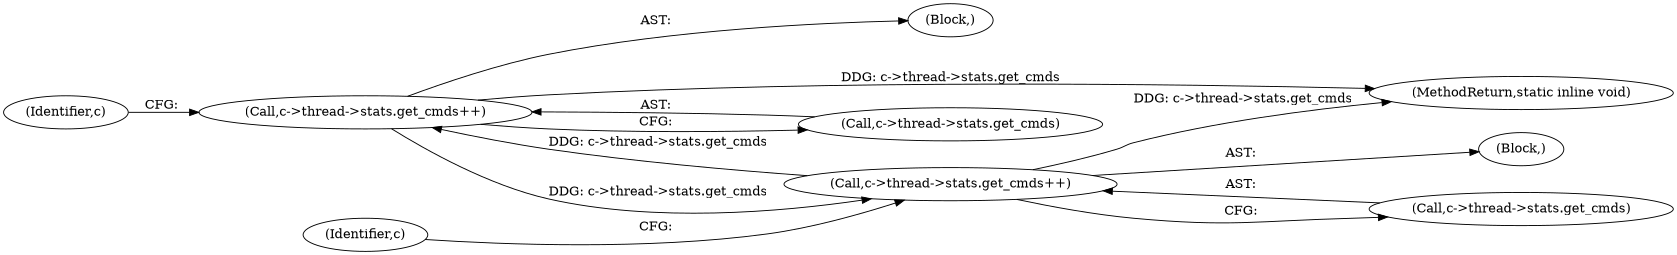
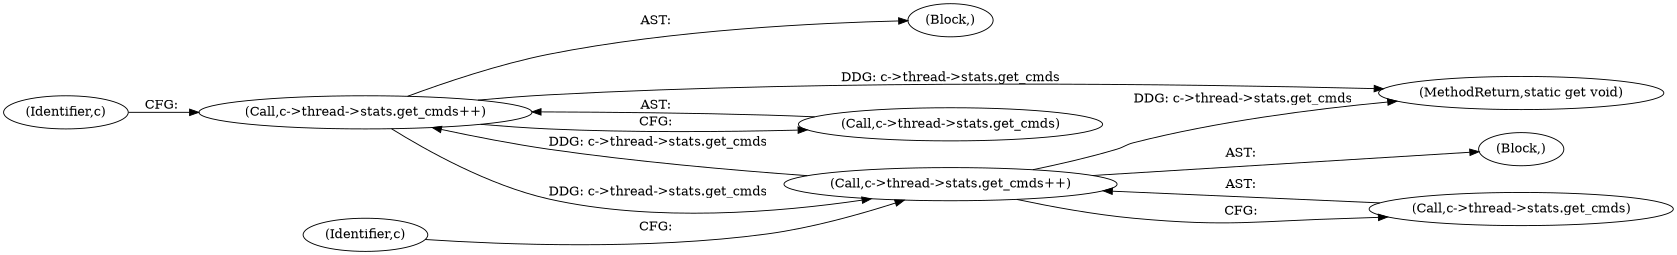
node "(MethodReturn,static inline void)": label "(MethodReturn,static inline void)" -> "(MethodReturn,static get void)"
